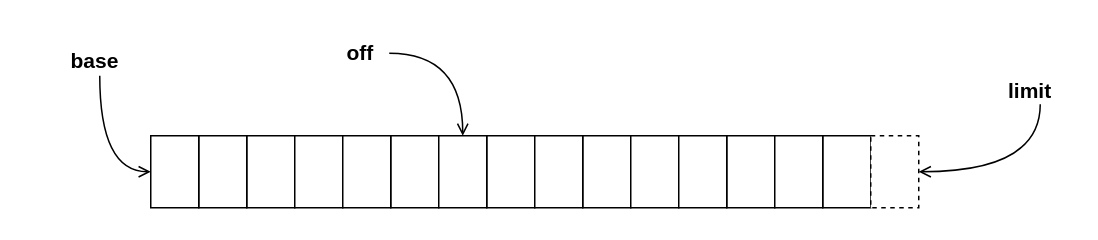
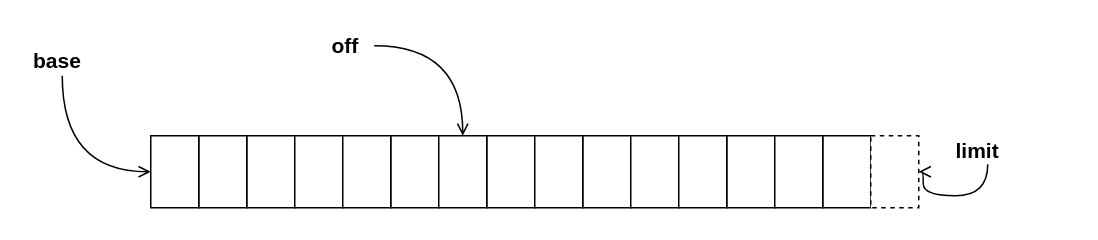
node "off": moved (367, 53) -> (352, 46)
node "base": moved (106, 61) -> (68, 61)
node "limit": moved (1036, 91) -> (983, 151)
